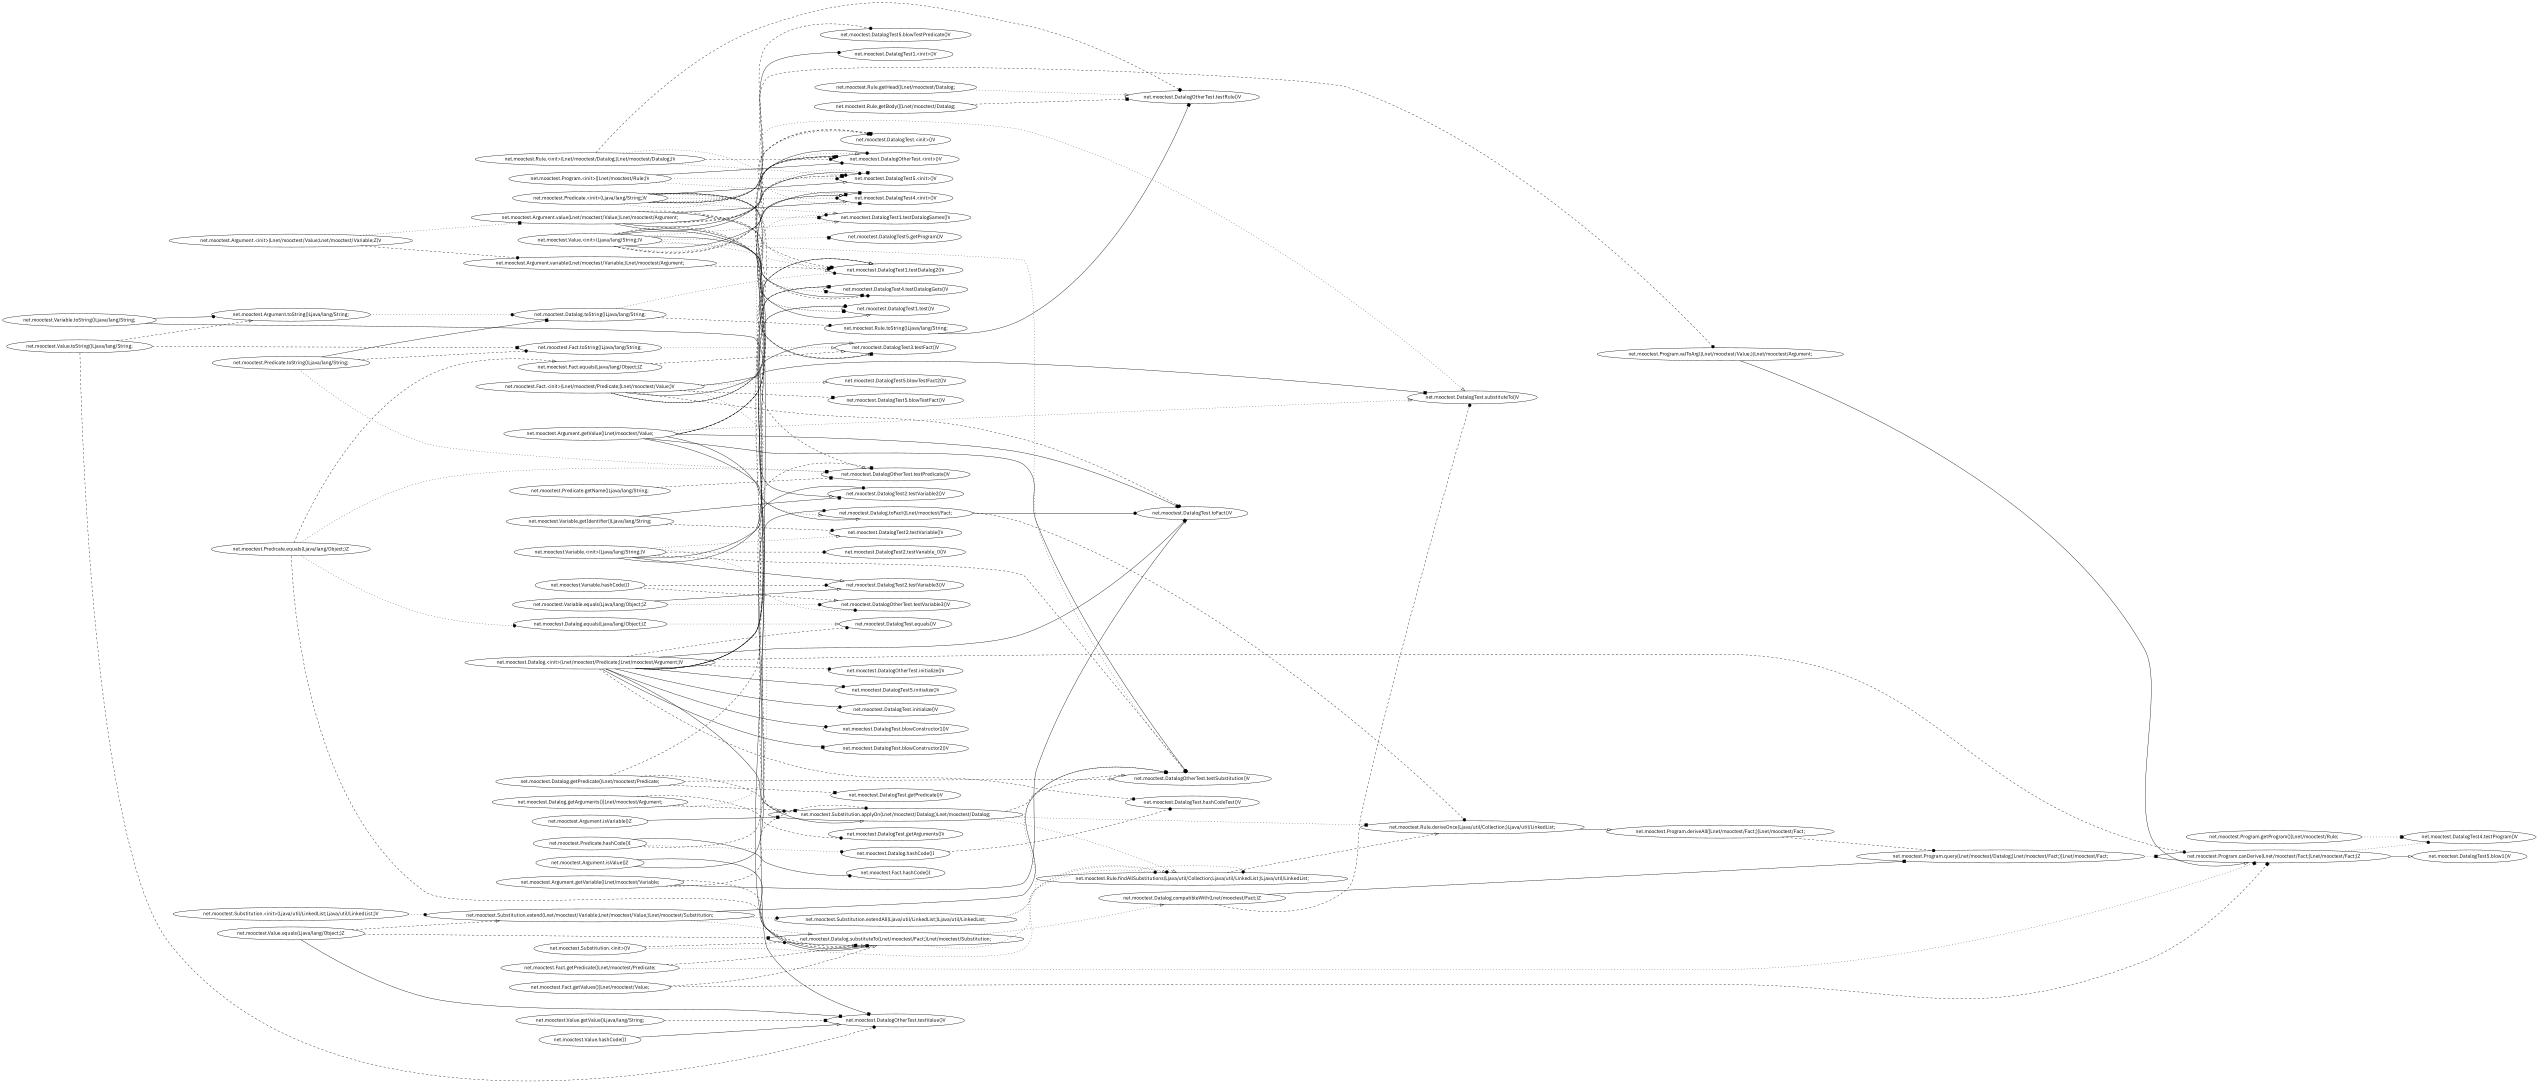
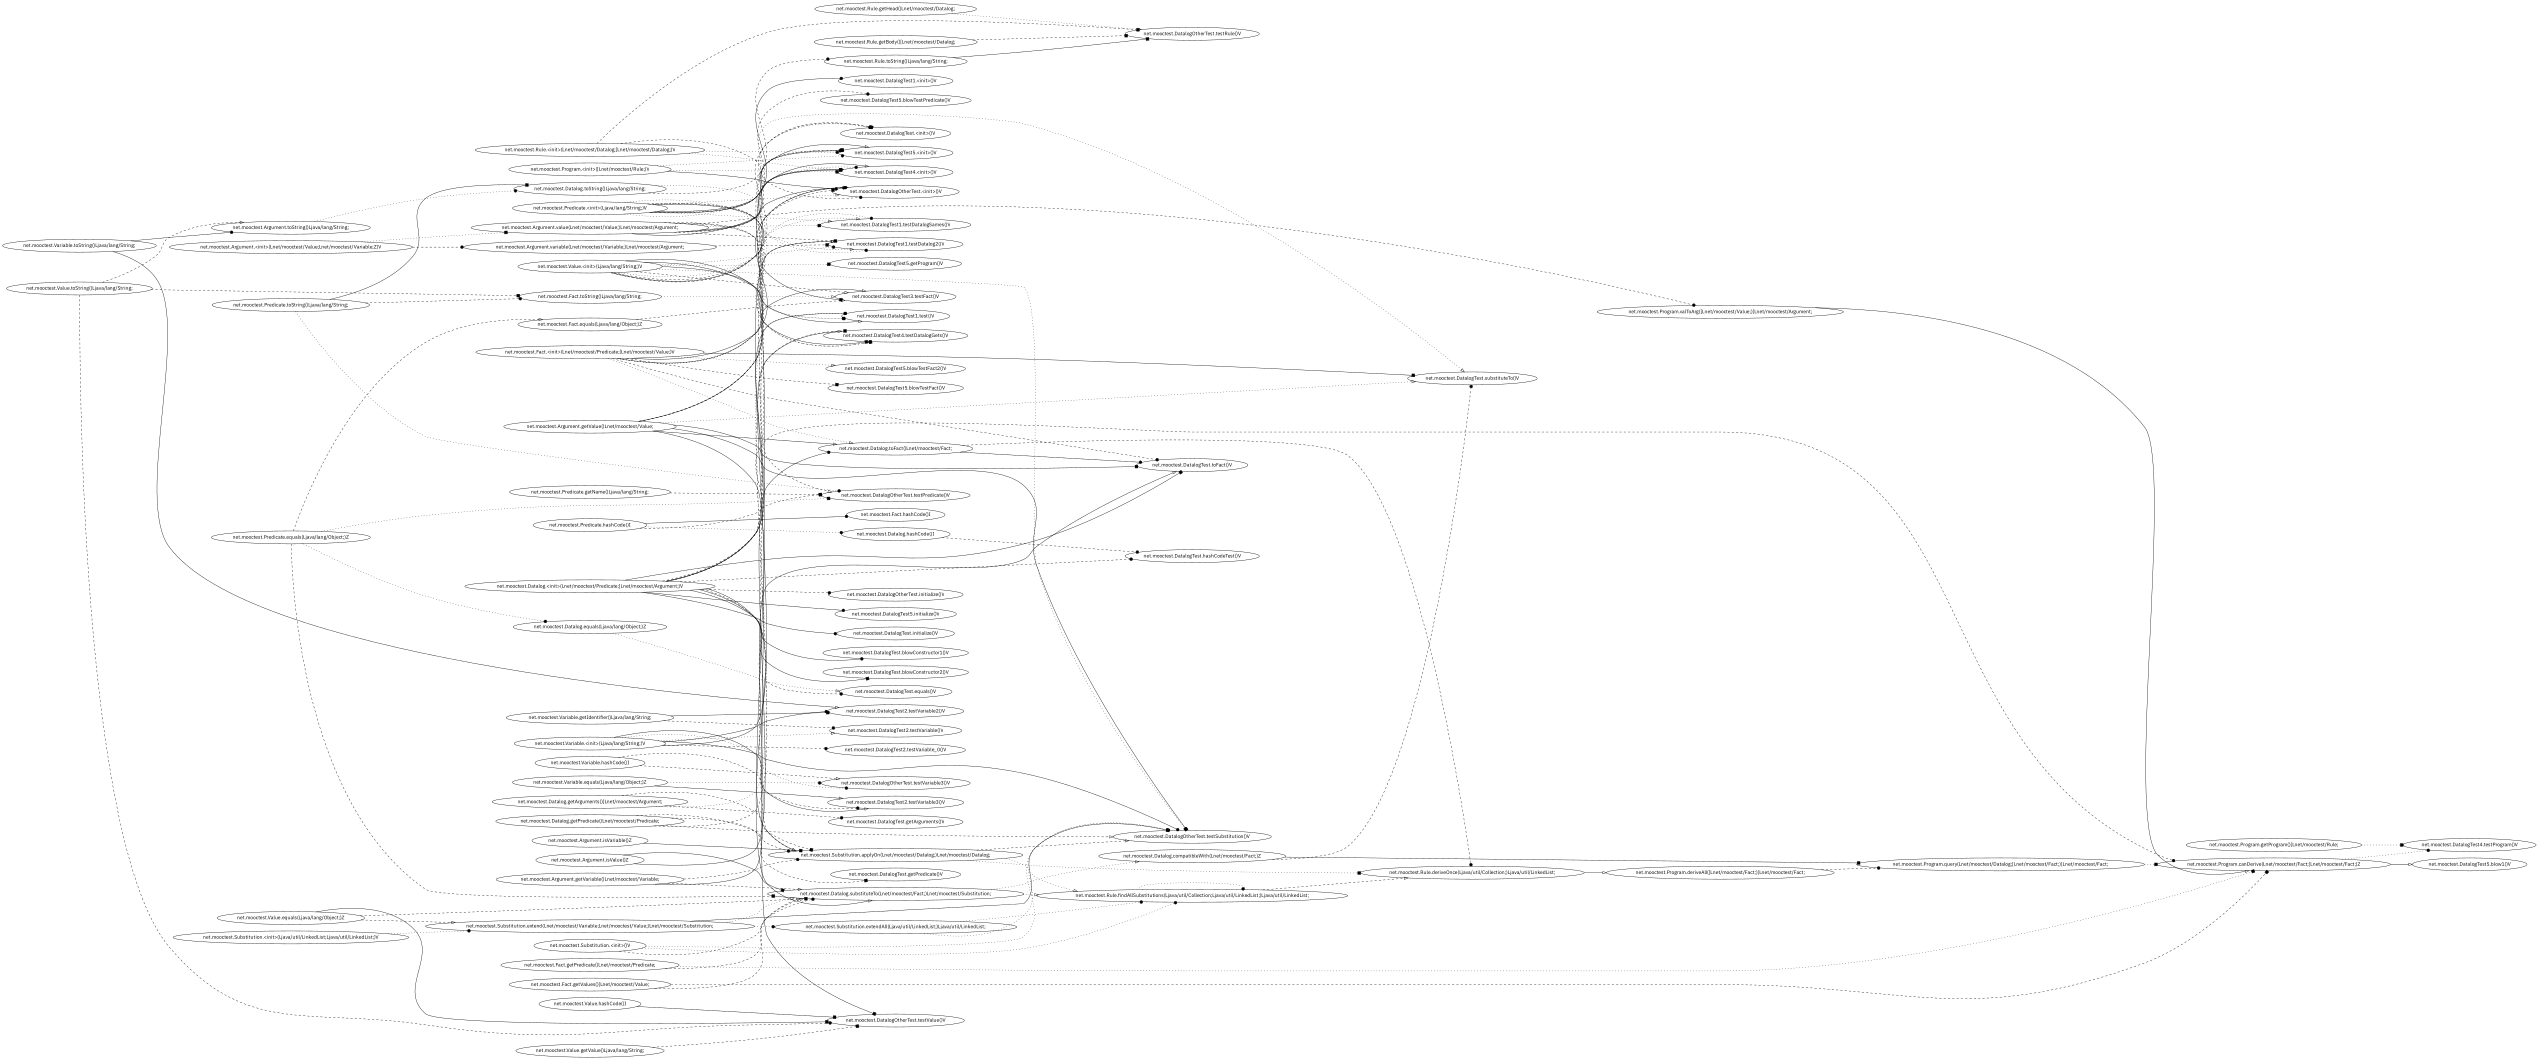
edge "net.mooctest.Variable.<init>(Ljava/lang/String;)V" -> "net.mooctest.DatalogOtherTest.testSubstitution()V": style dashed -> solid
edge "net.mooctest.Substitution.<init>()V" -> "net.mooctest.DatalogOtherTest.testSubstitution()V": added
edge "net.mooctest.Value.hashCode()I" -> "net.mooctest.DatalogOtherTest.testValue()V": arrowhead onormal -> box
